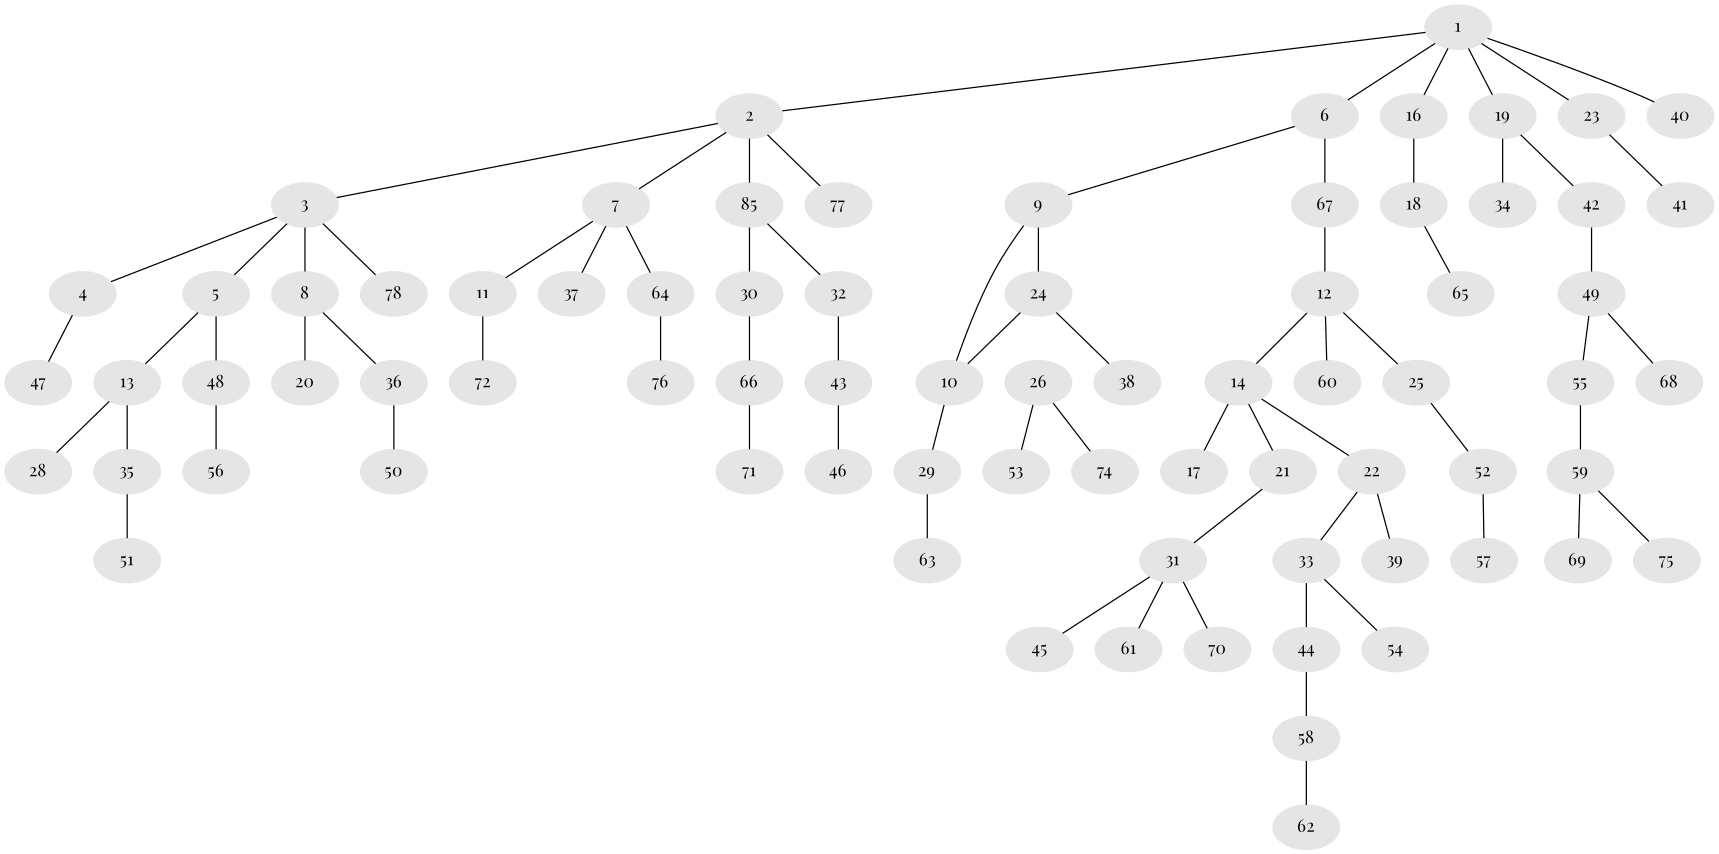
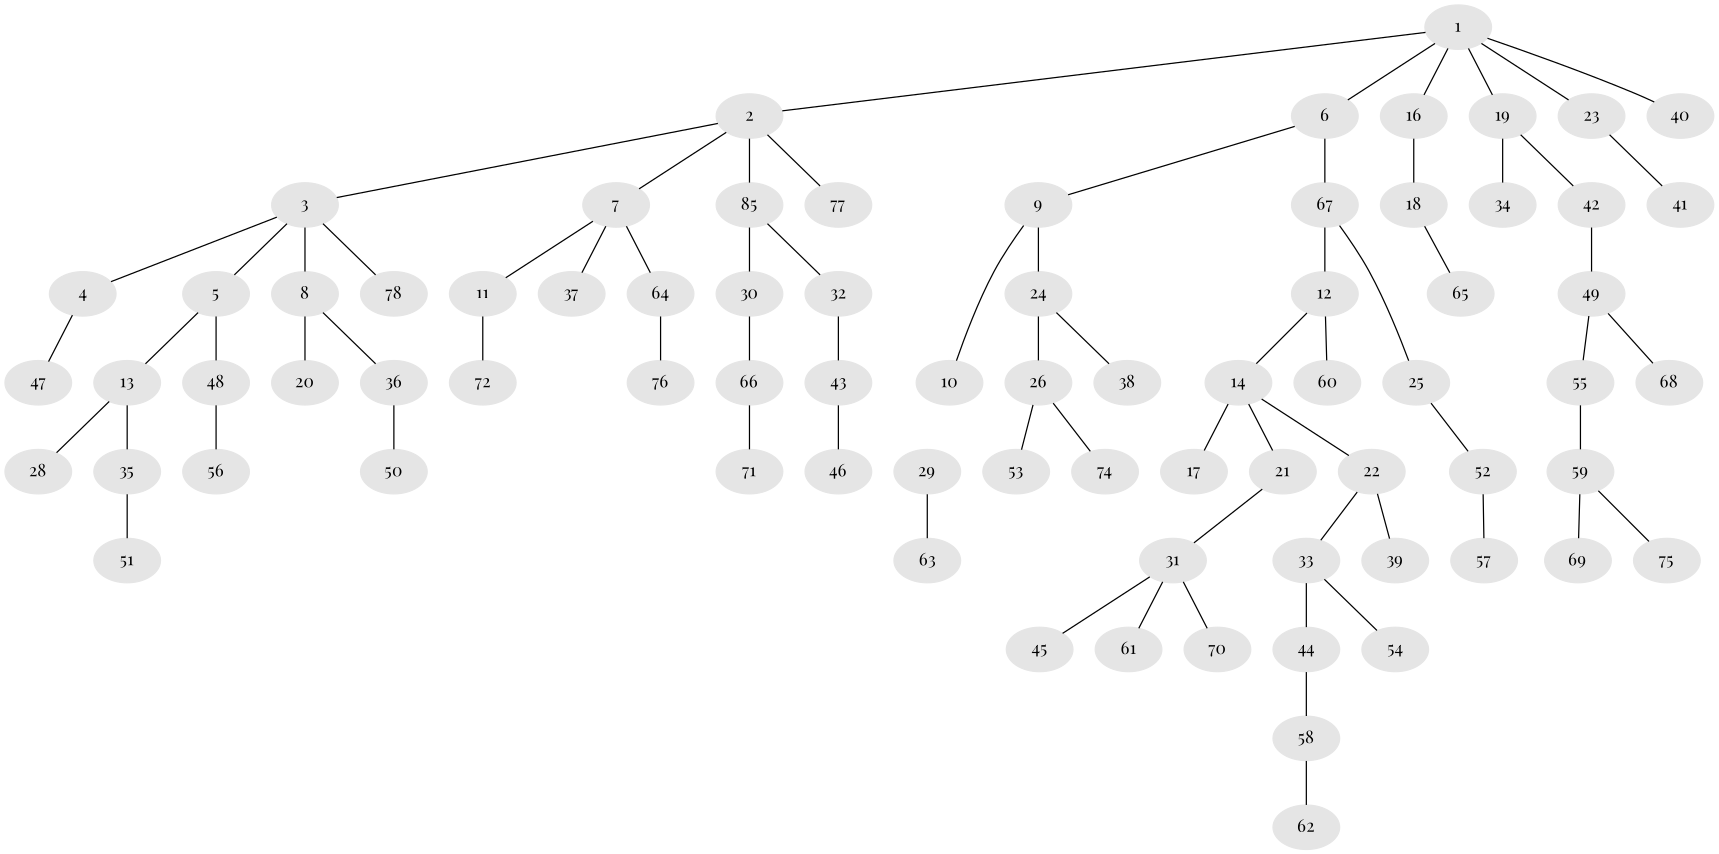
edge "24" -- "10": now "24" -- "26"
edge "12" -- "25": now "67" -- "25"
edge "10" -- "29": removed
